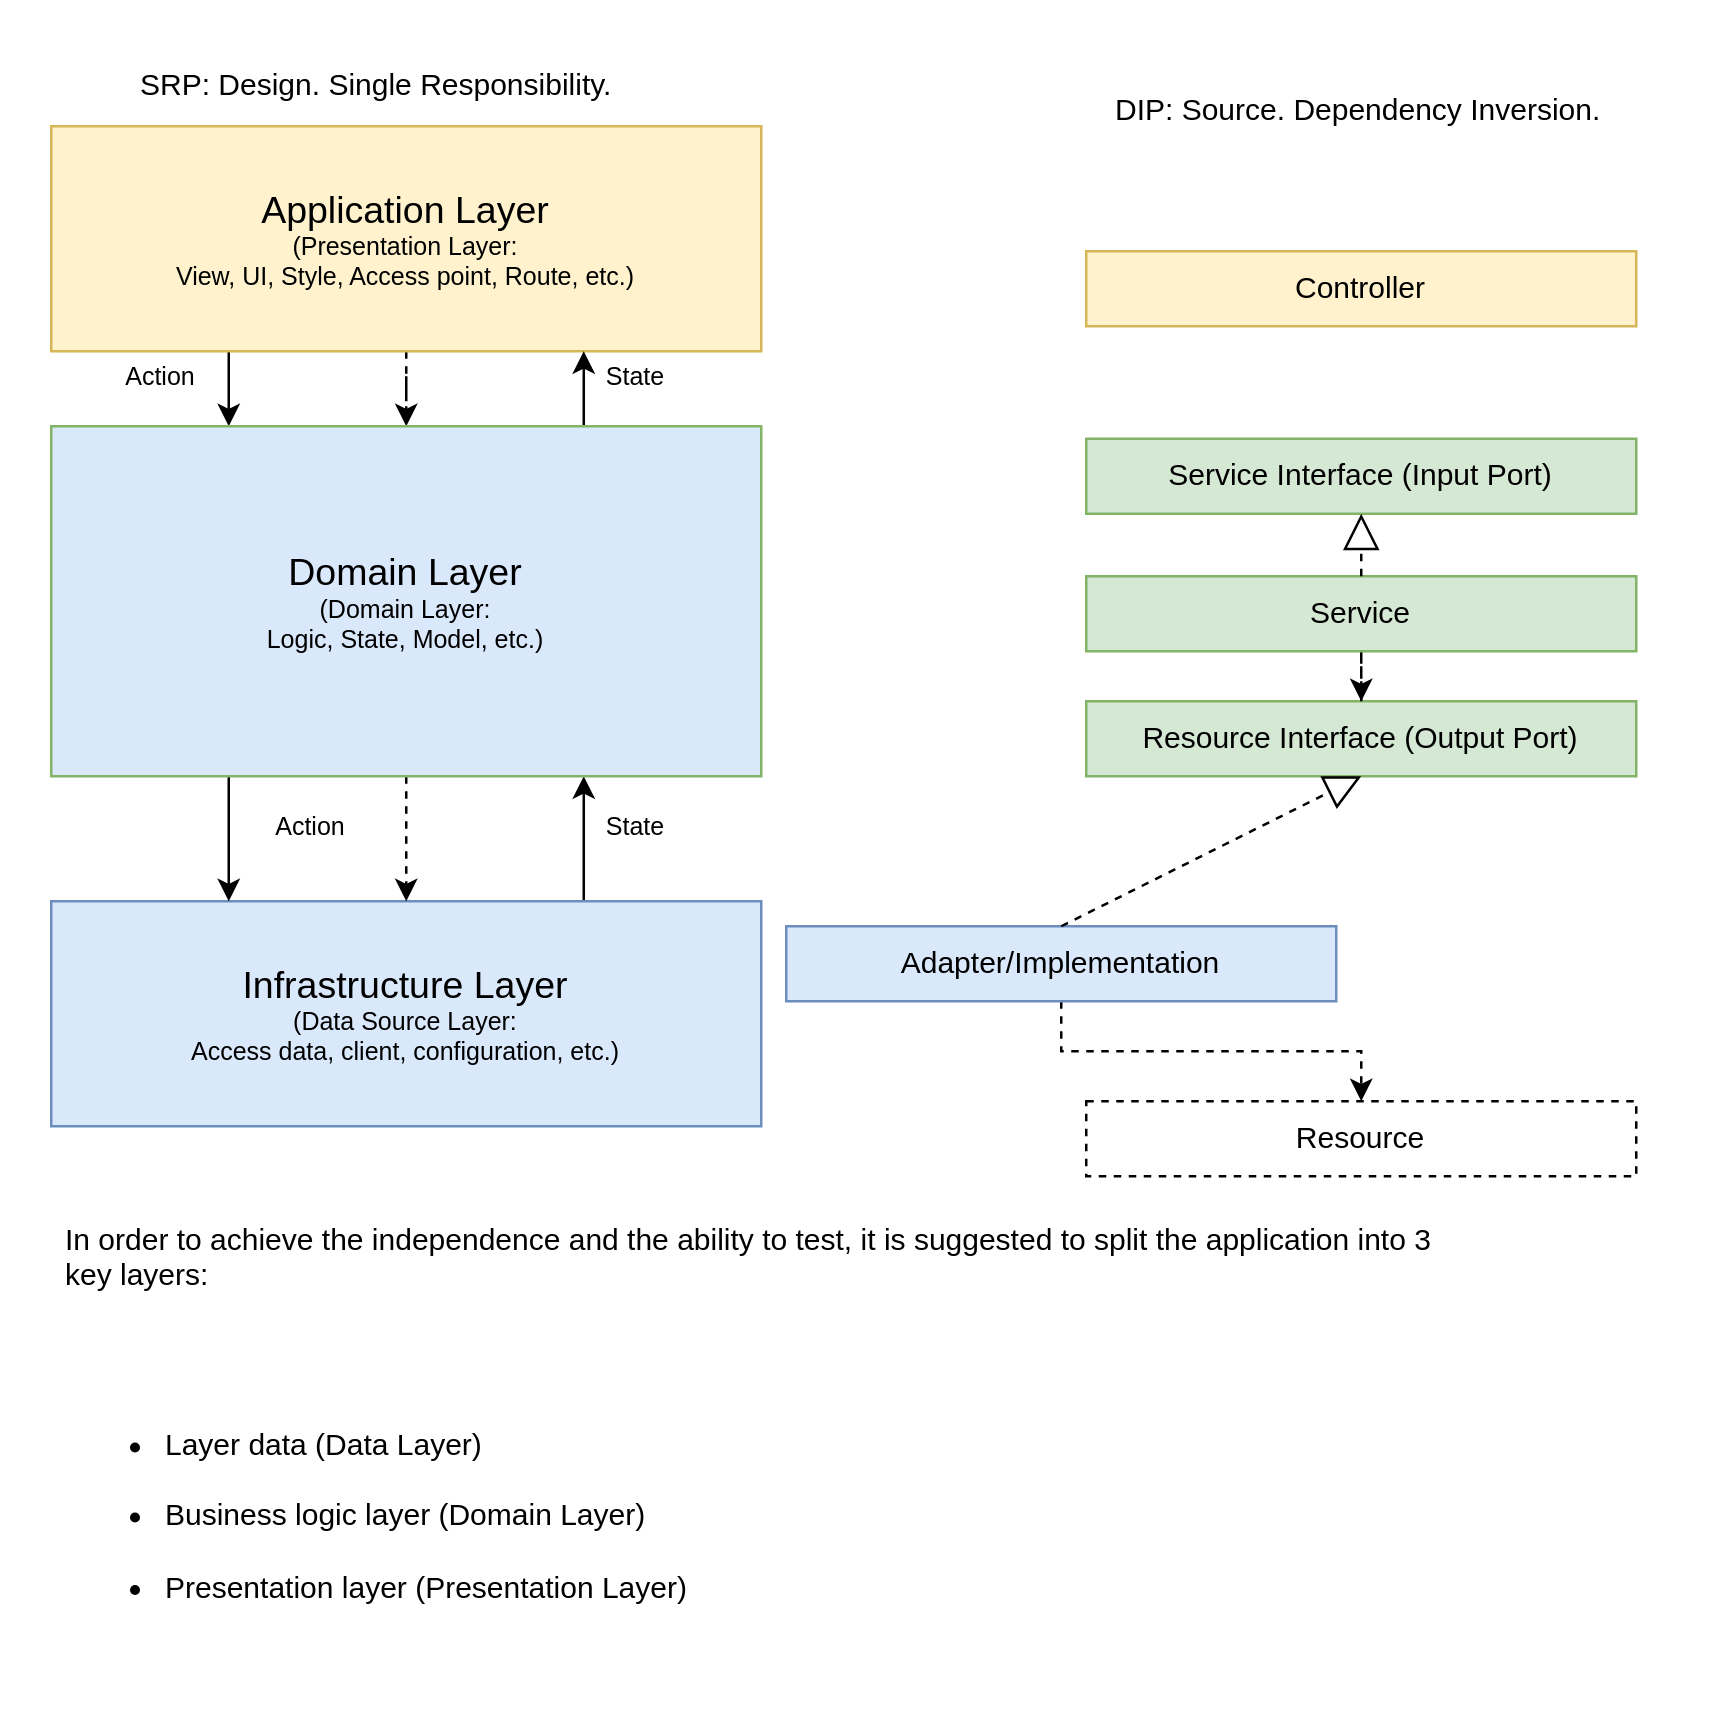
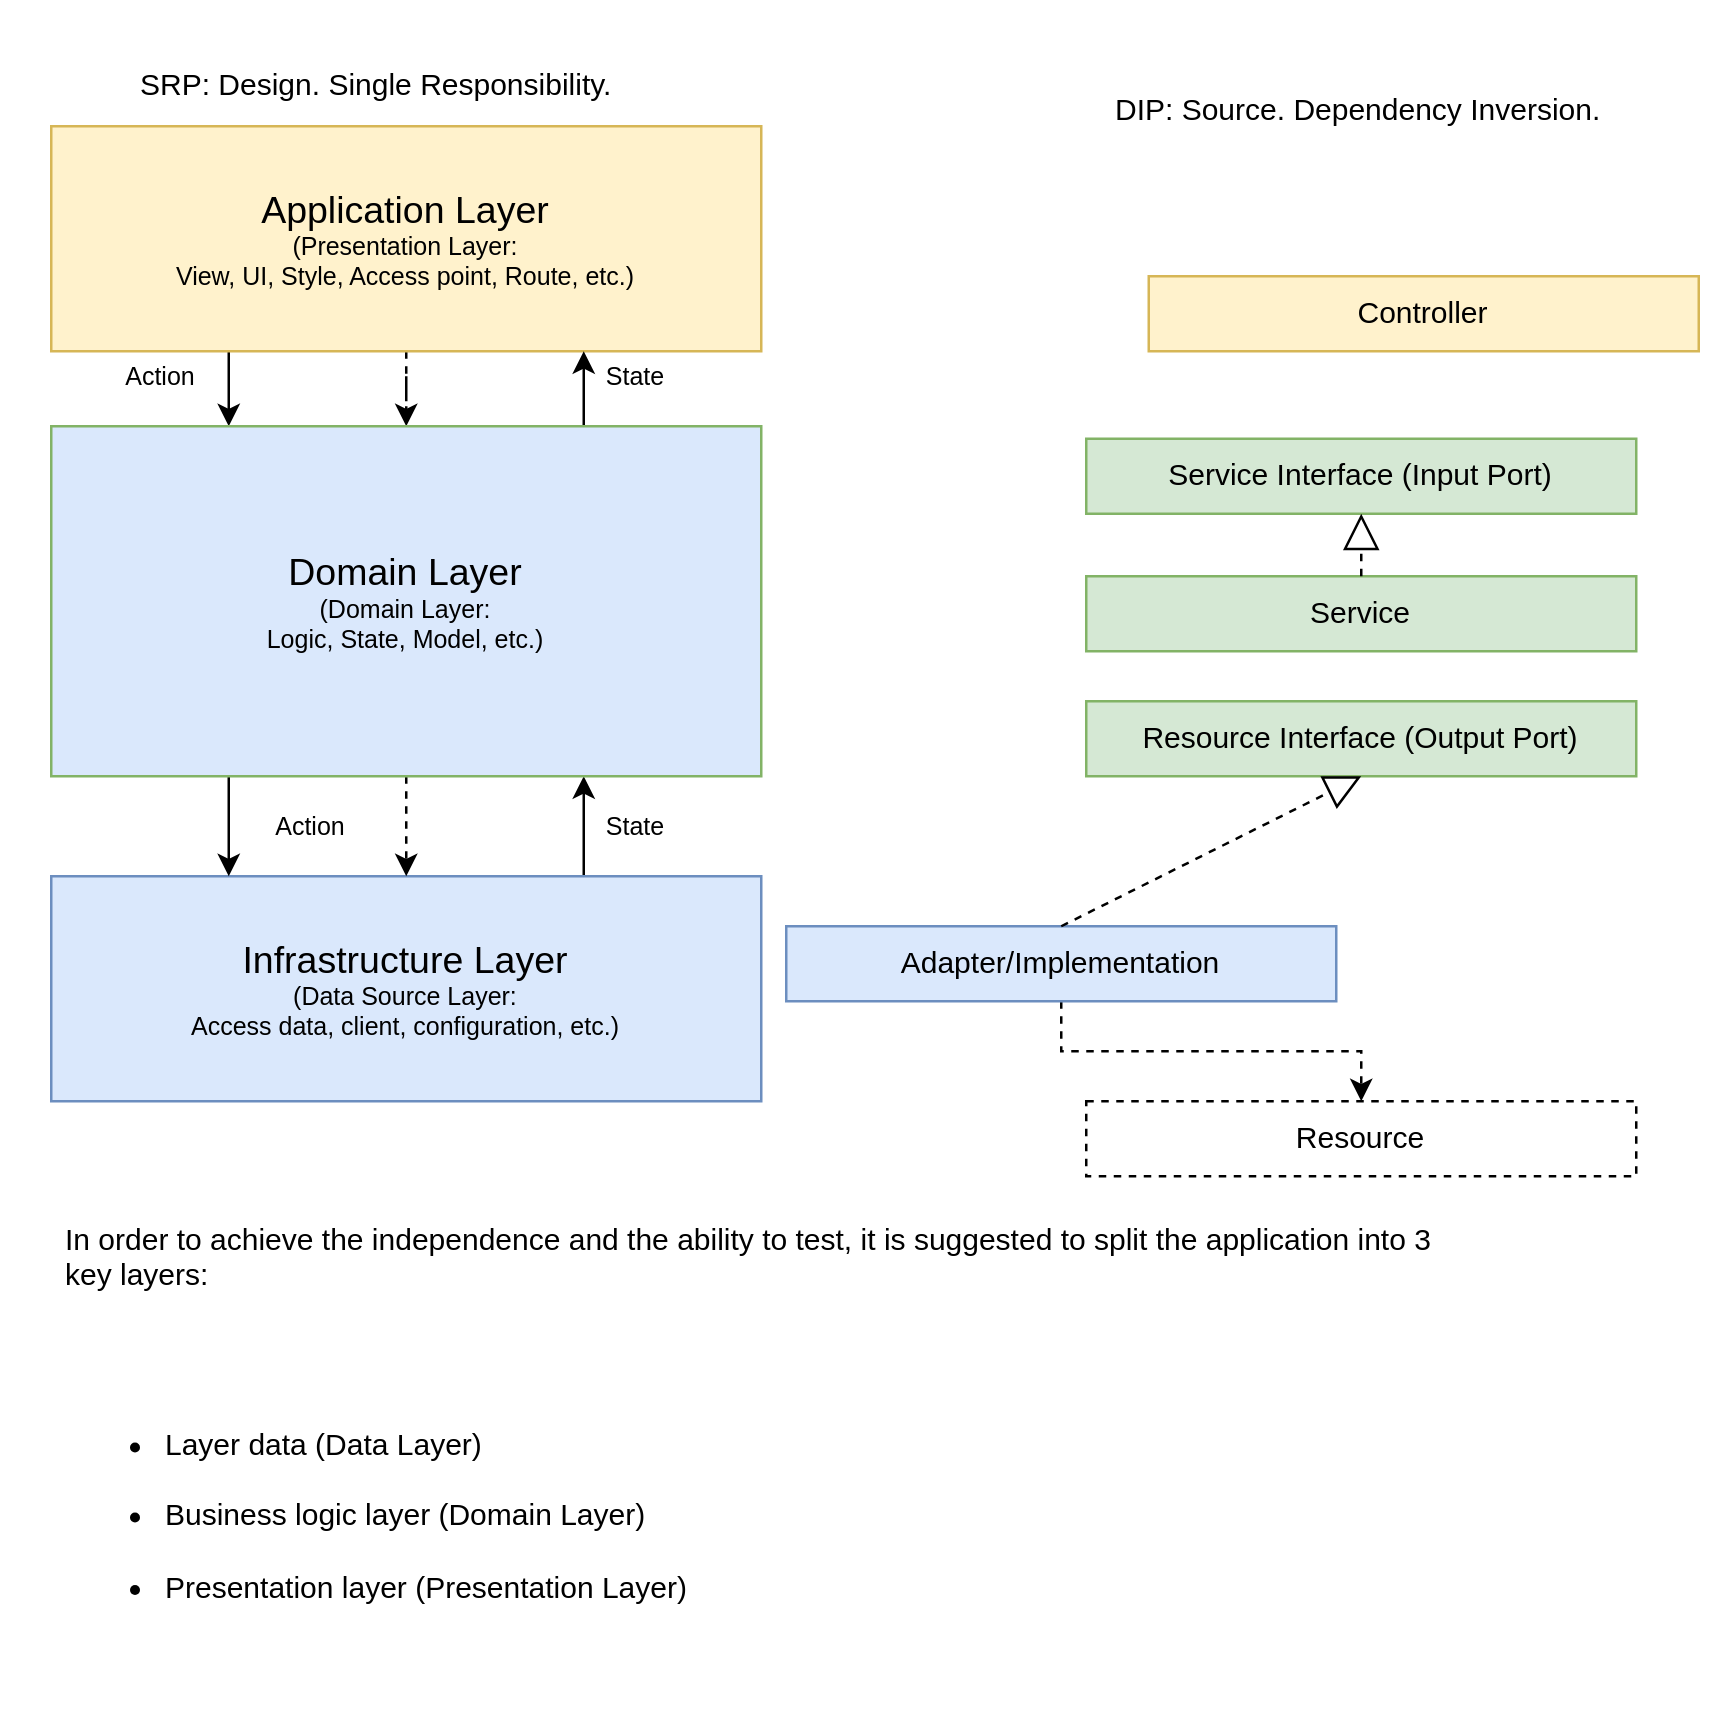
node "Controller": moved (1361, 289) -> (1424, 314)
edge "Service" -> "Resource Interface (Output Port)": removed
node "Infrastructure Layer (Data Source Layer: Access data, client, configuration, etc.)": moved (406, 1014) -> (406, 989)
